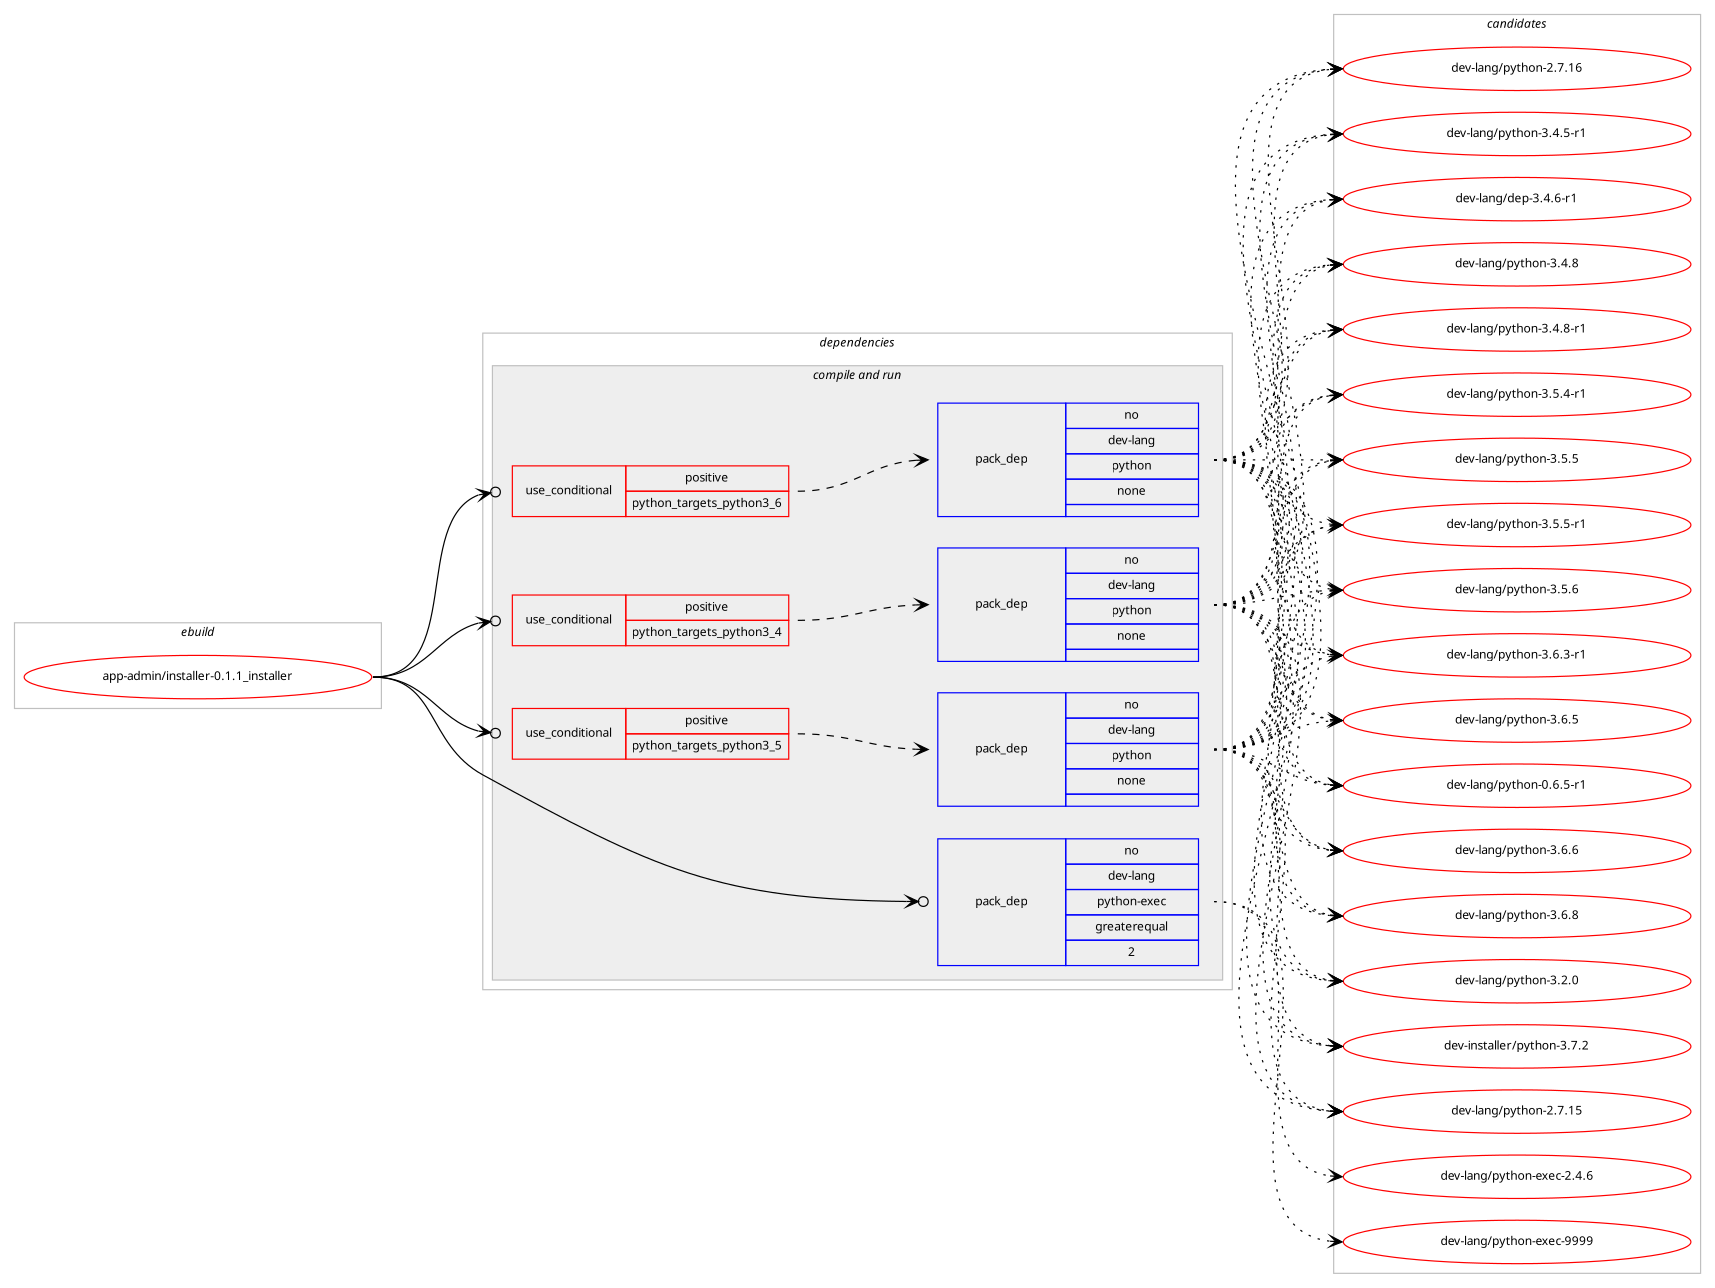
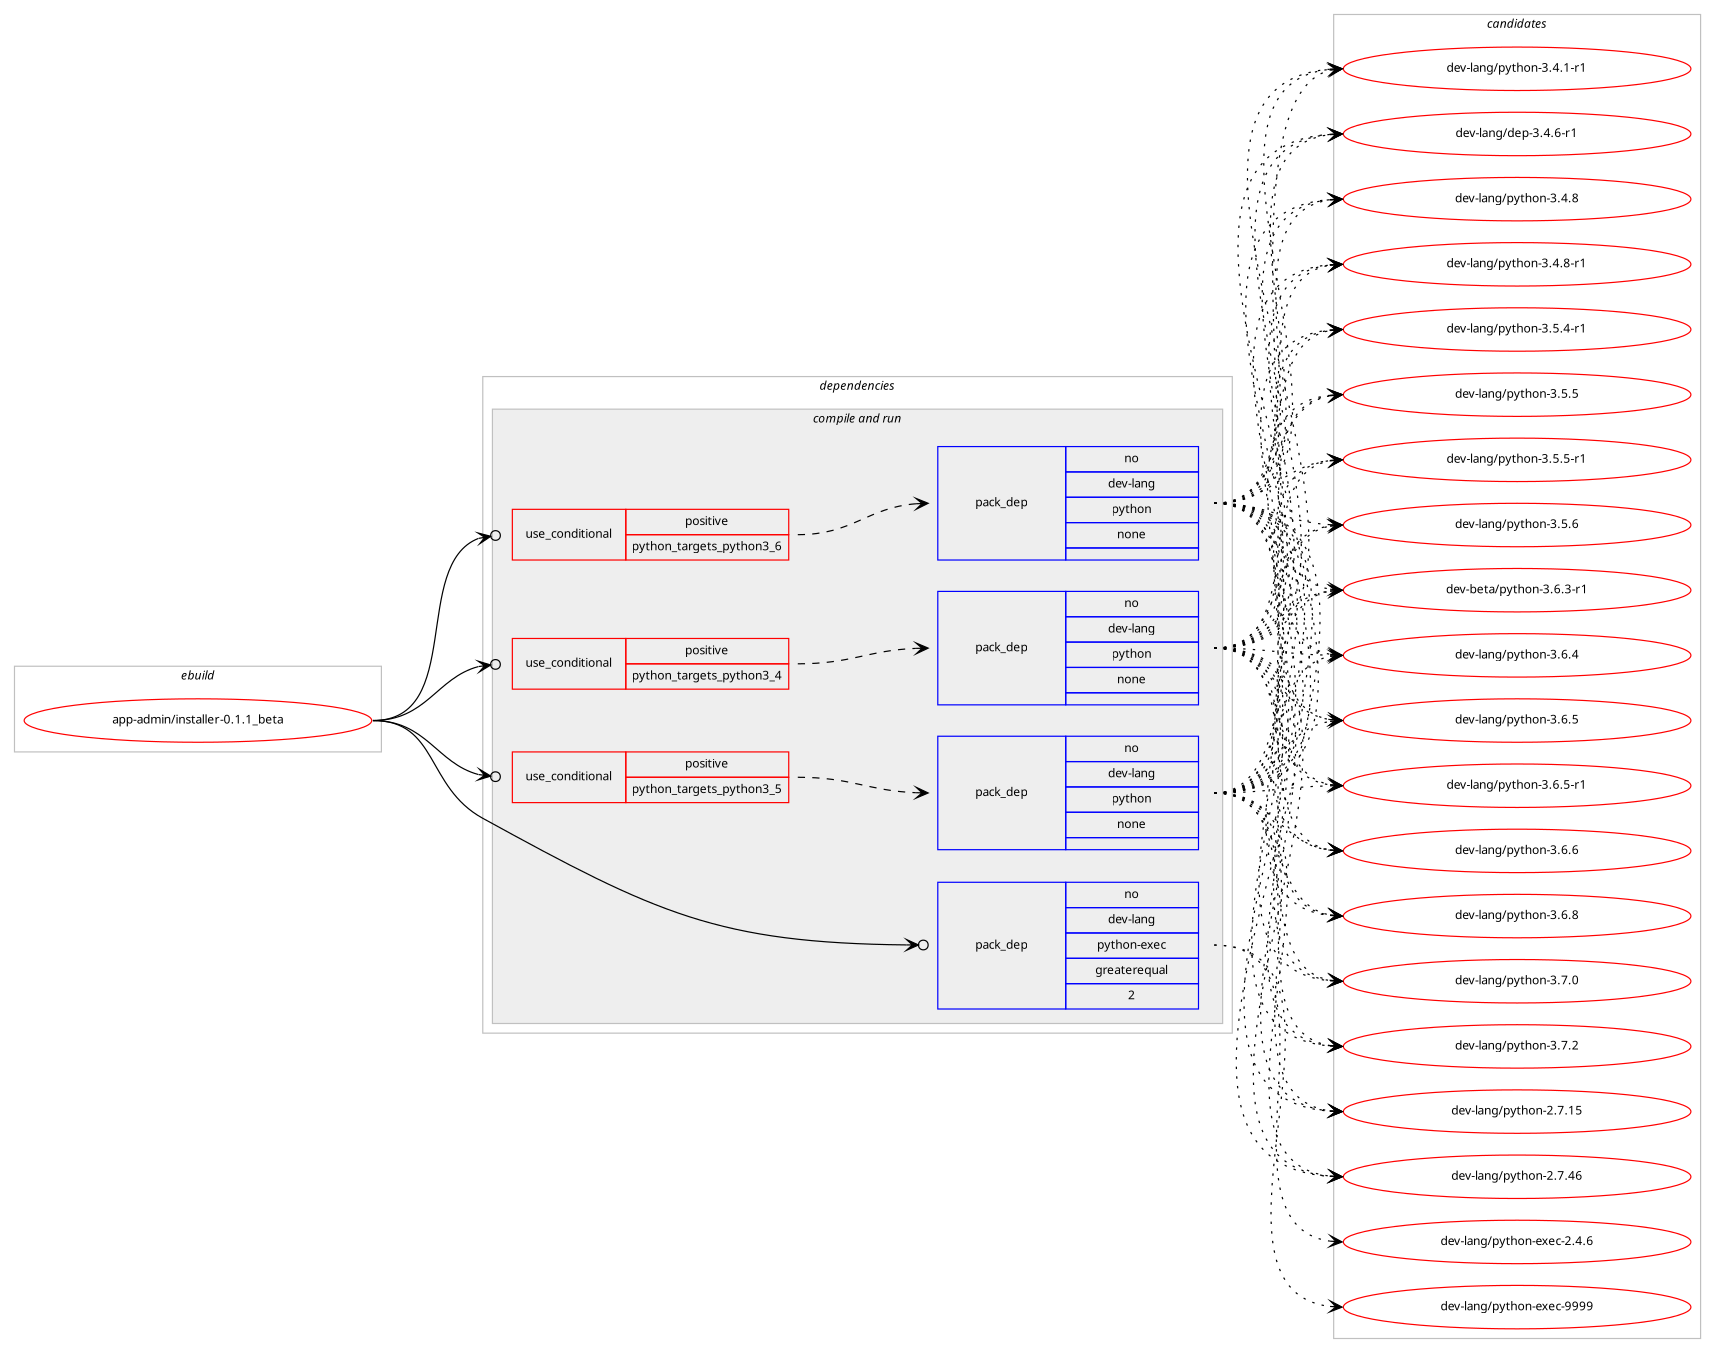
node "dev-lang/python-2.7.16": label "dev-lang/python-2.7.16" -> "dev-lang/python-2.7.46"
node "dev-lang/python-3.4.5-r1": label "dev-lang/python-3.4.5-r1" -> "dev-lang/python-3.4.1-r1"
node "dev-lang/python-3.6.4": added
node "dev-lang/python-3.6.3-r1": label "dev-lang/python-3.6.3-r1" -> "dev-beta/python-3.6.3-r1"
node "app-admin/installer-0.1.1_installer": label "app-admin/installer-0.1.1_installer" -> "app-admin/installer-0.1.1_beta"
node "dev-lang/python-0.6.5-r1": label "dev-lang/python-0.6.5-r1" -> "dev-lang/python-3.6.5-r1"
node "dev-lang/python-3.2.0": label "dev-lang/python-3.2.0" -> "dev-lang/python-3.7.0"
node "dev-installer/python-3.7.2": label "dev-installer/python-3.7.2" -> "dev-lang/python-3.7.2"
